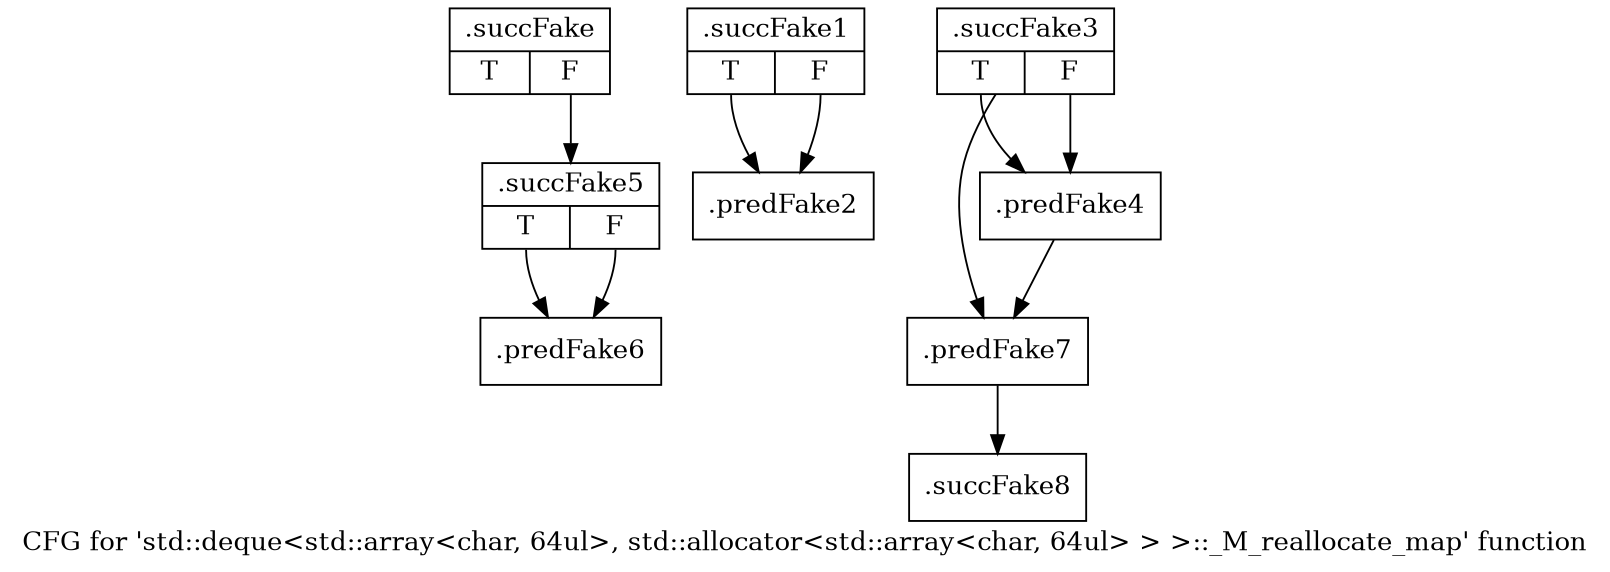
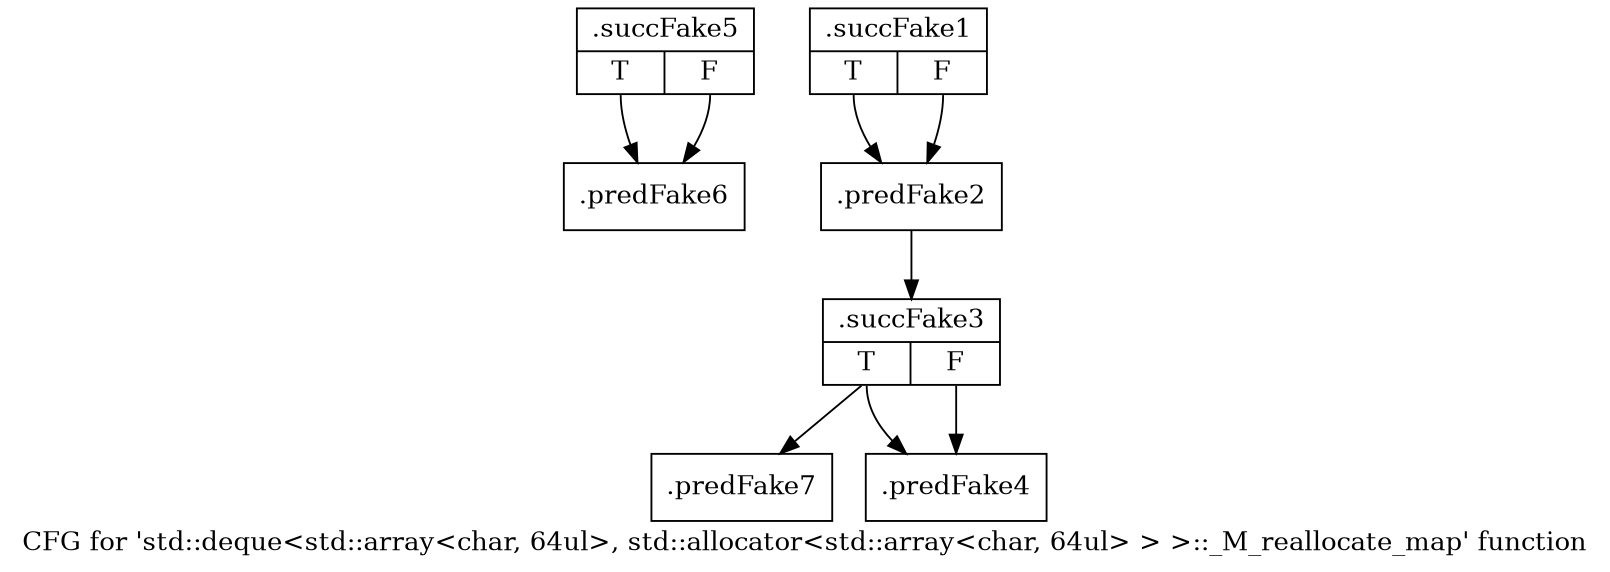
node ".succFake": removed
edge ".predFake2" -> ".succFake3": added
edge ".predFake4" -> ".predFake7": removed
node ".succFake8": removed
